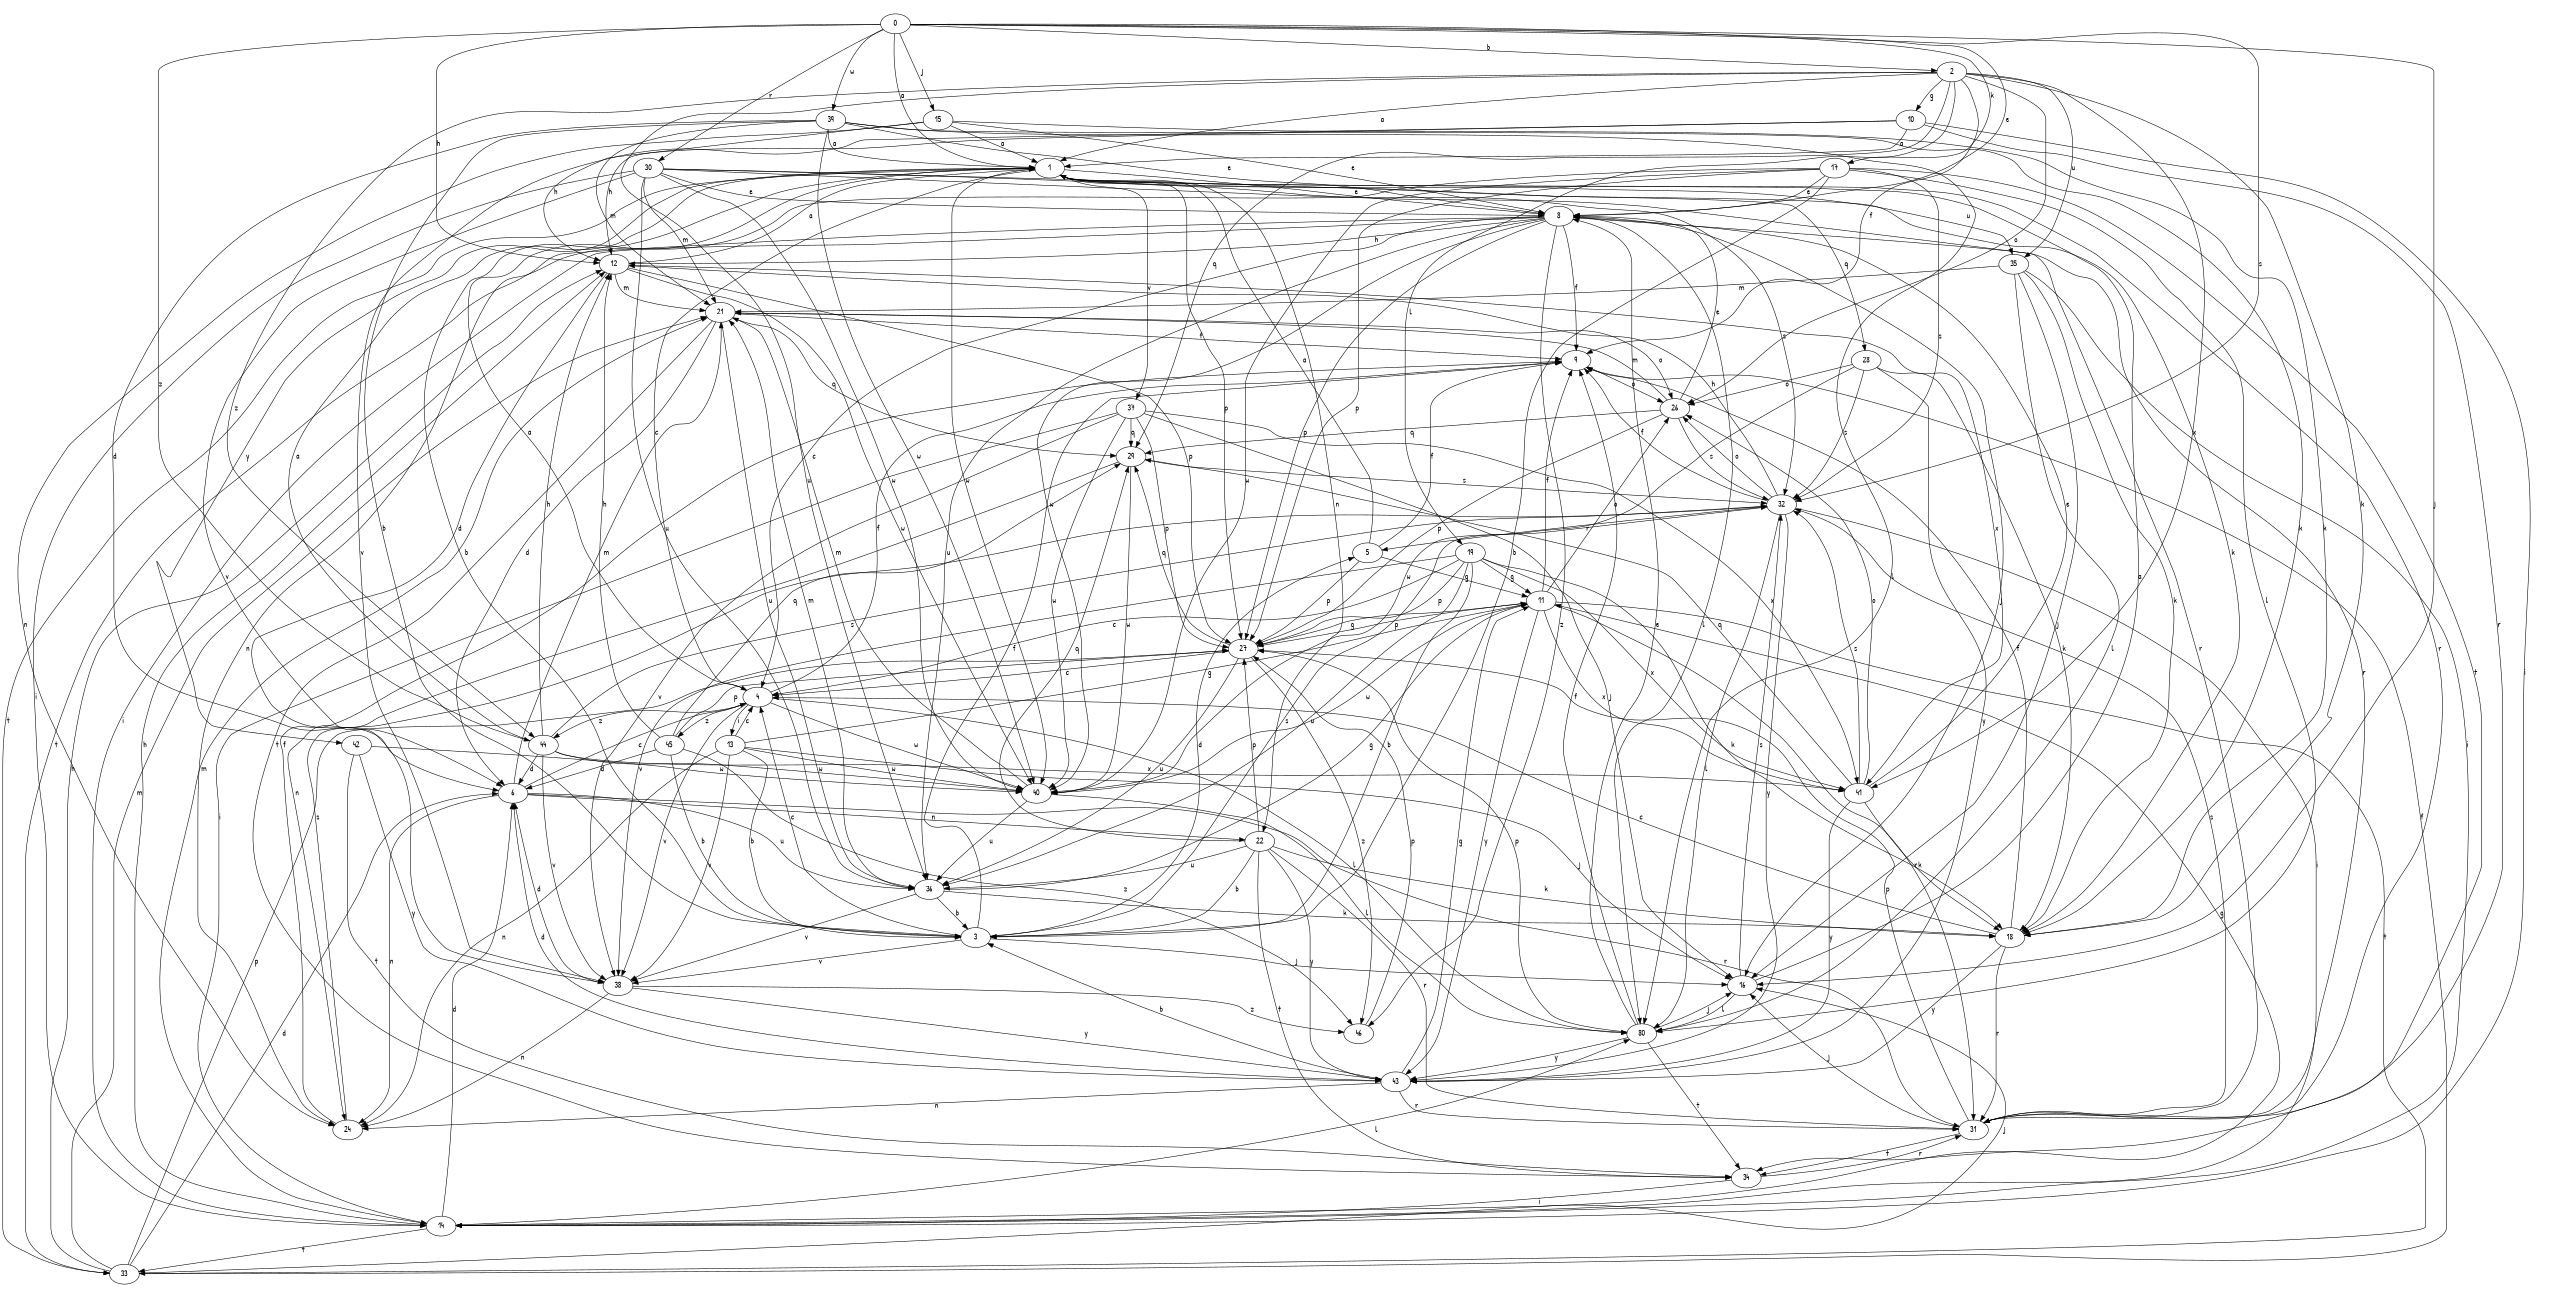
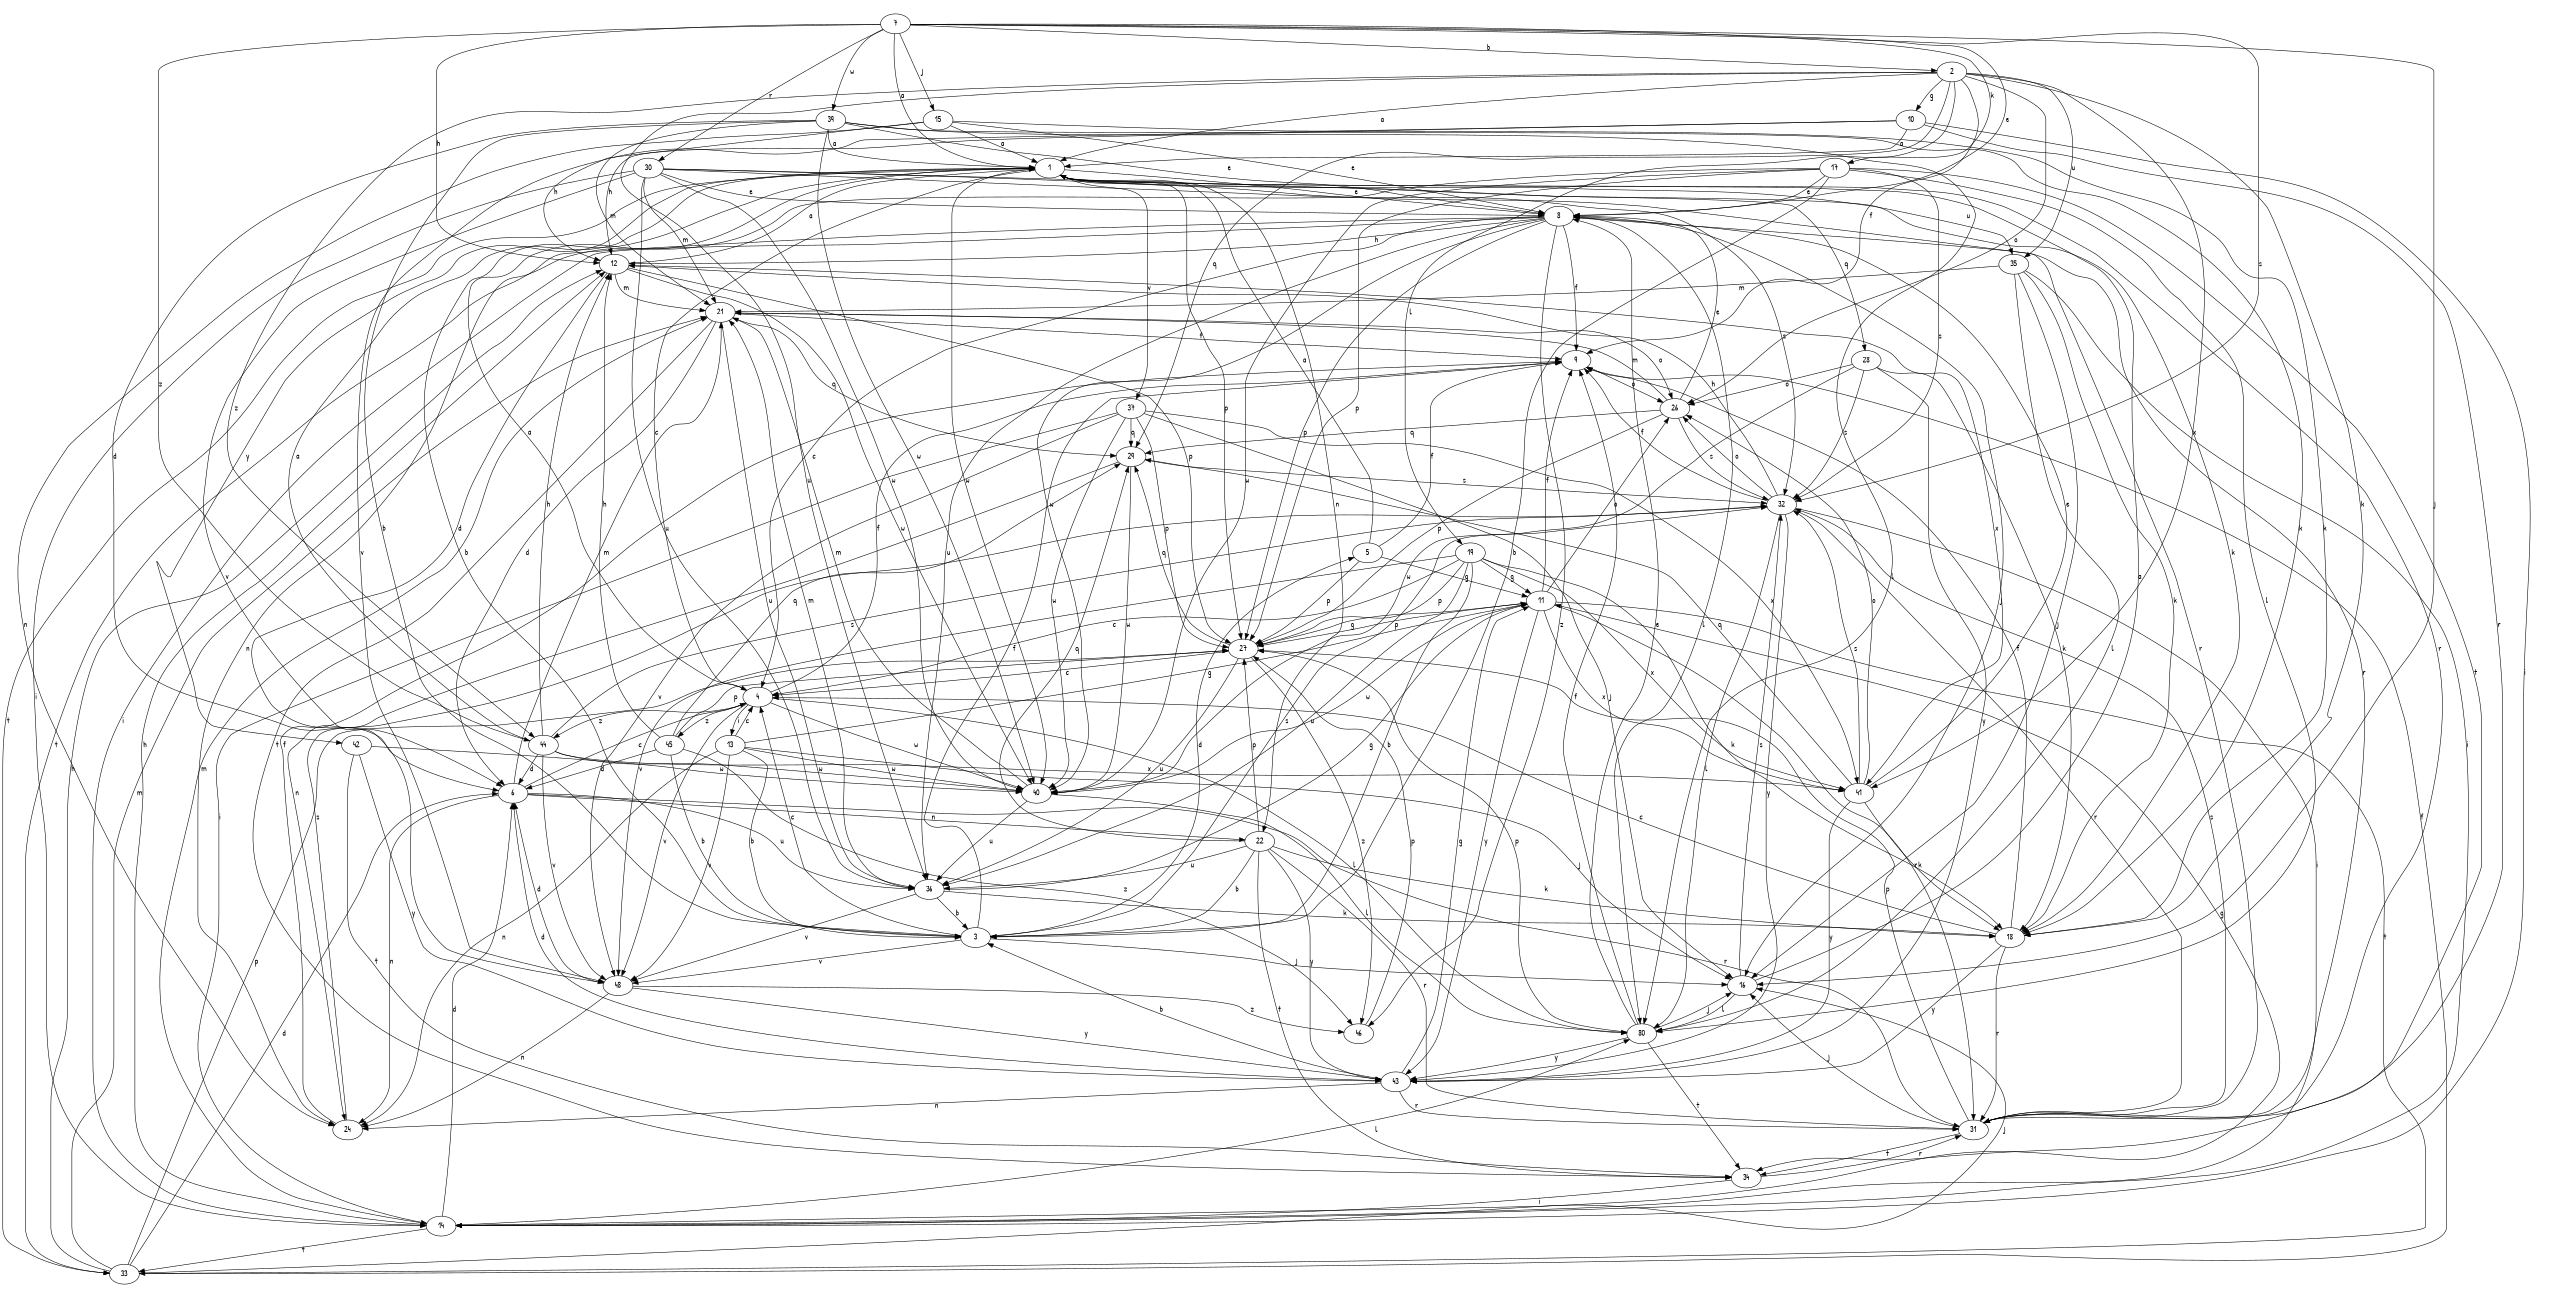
node "0": label "0" -> "7"
edge "32" -> "5": now "32" -> "31"
node "38": label "38" -> "48"
